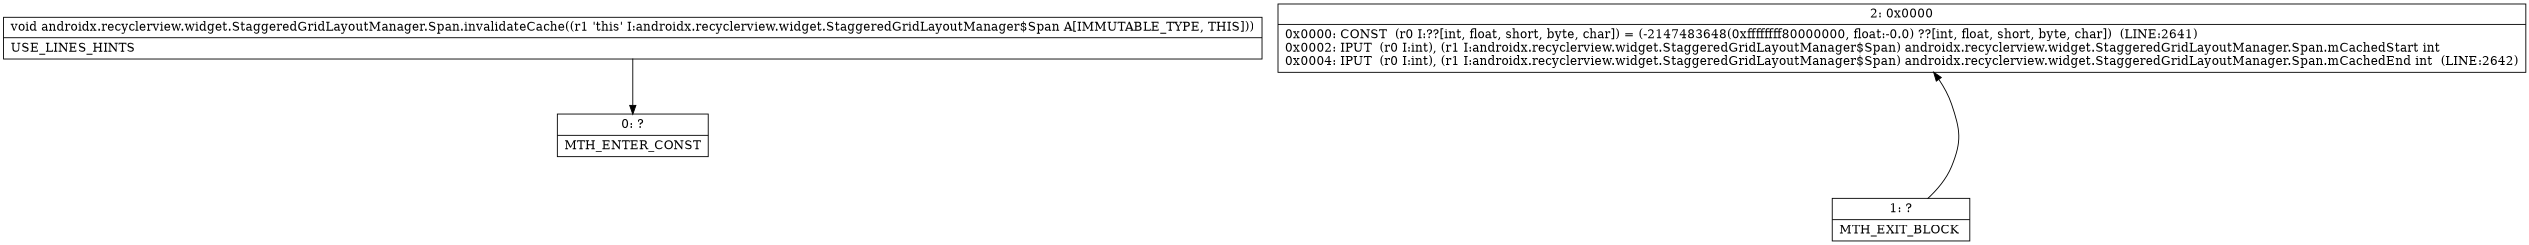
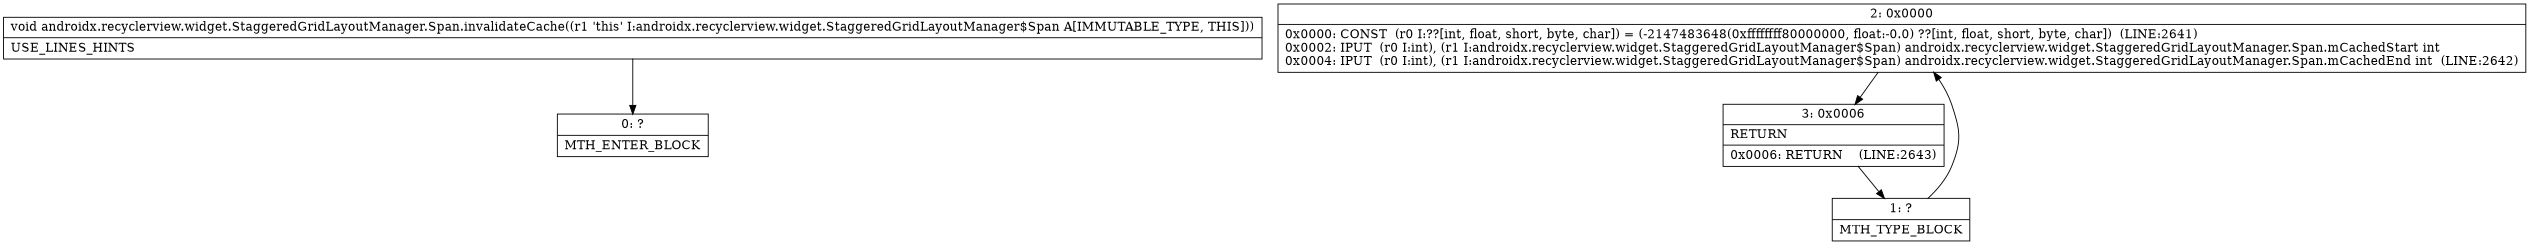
node "3: 0x0006": added
node "0: ?": text "MTH_ENTER_CONST" -> "MTH_ENTER_BLOCK"
node "1: ?": text "MTH_EXIT_BLOCK" -> "MTH_TYPE_BLOCK"
